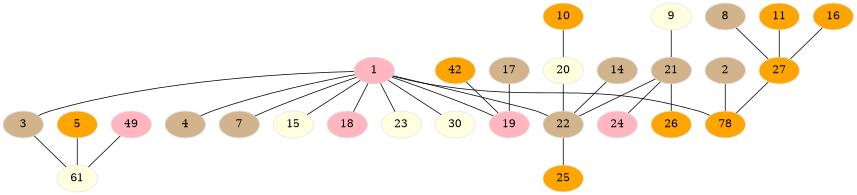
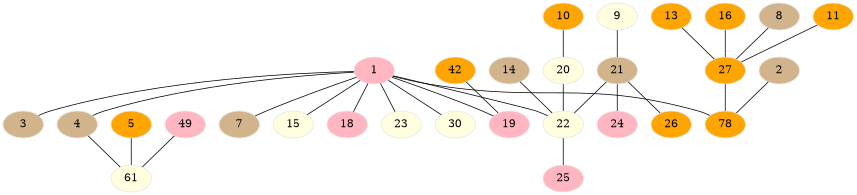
node "13": added
node "17": removed
node "22": fillcolor tan -> lightyellow
edge "3" -- "61": now "4" -- "61"
node "25": fillcolor orange -> lightpink
